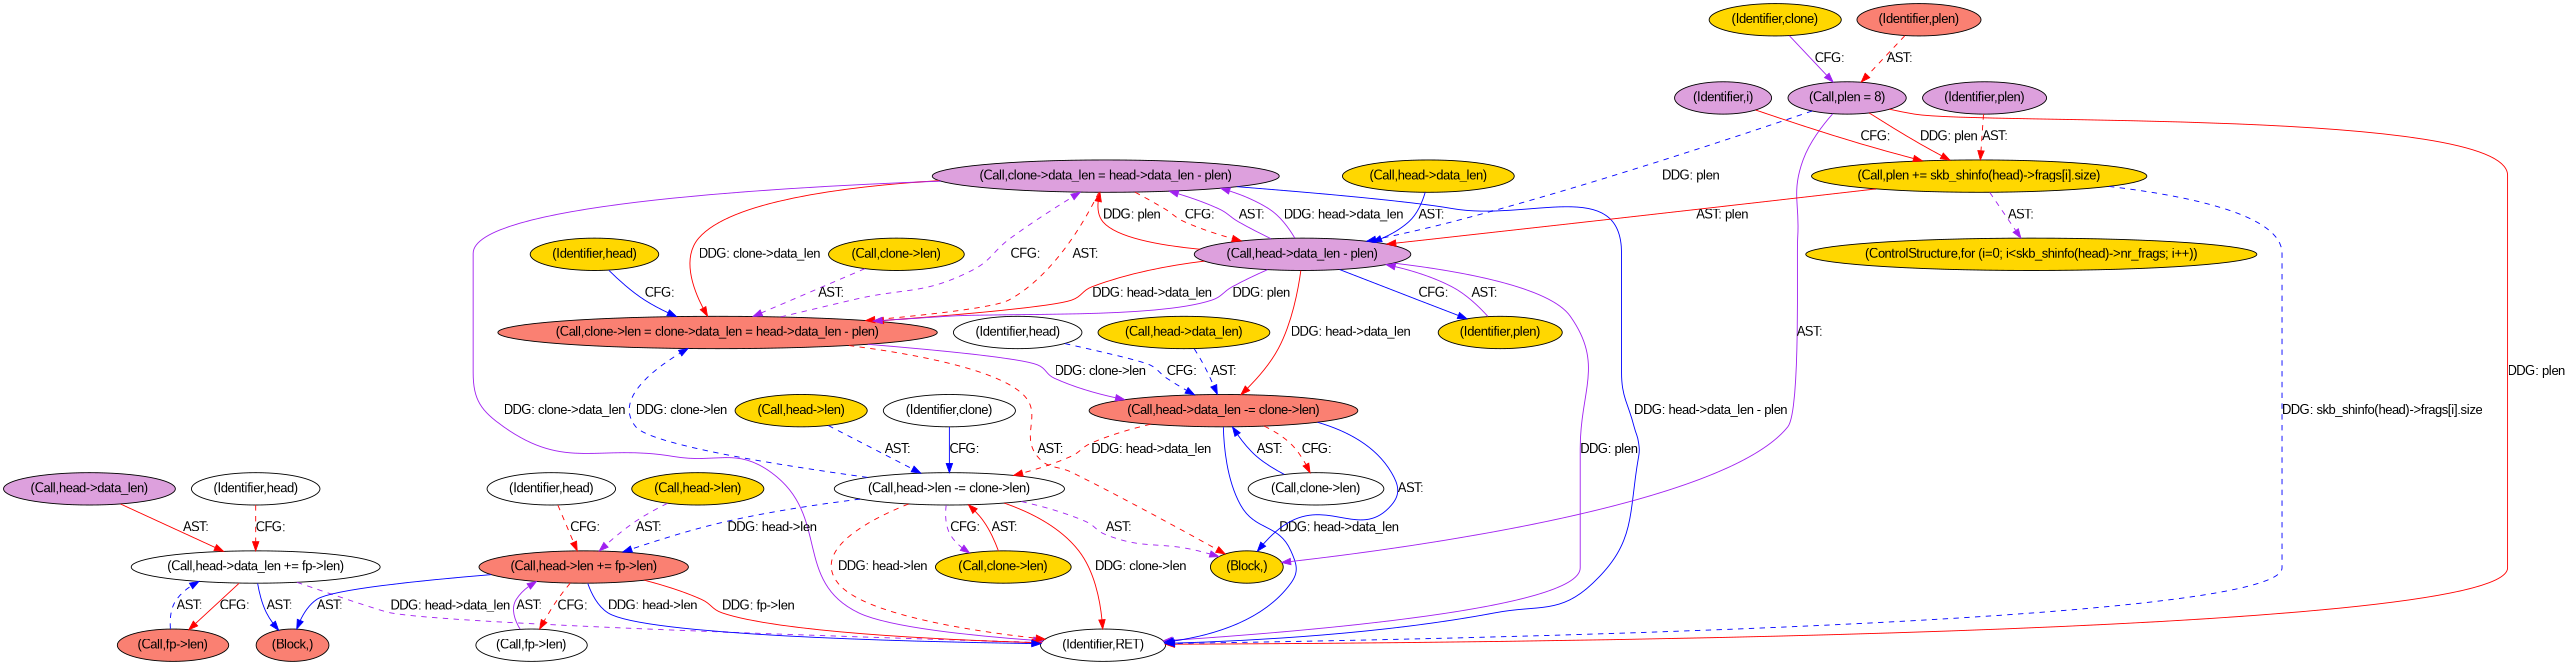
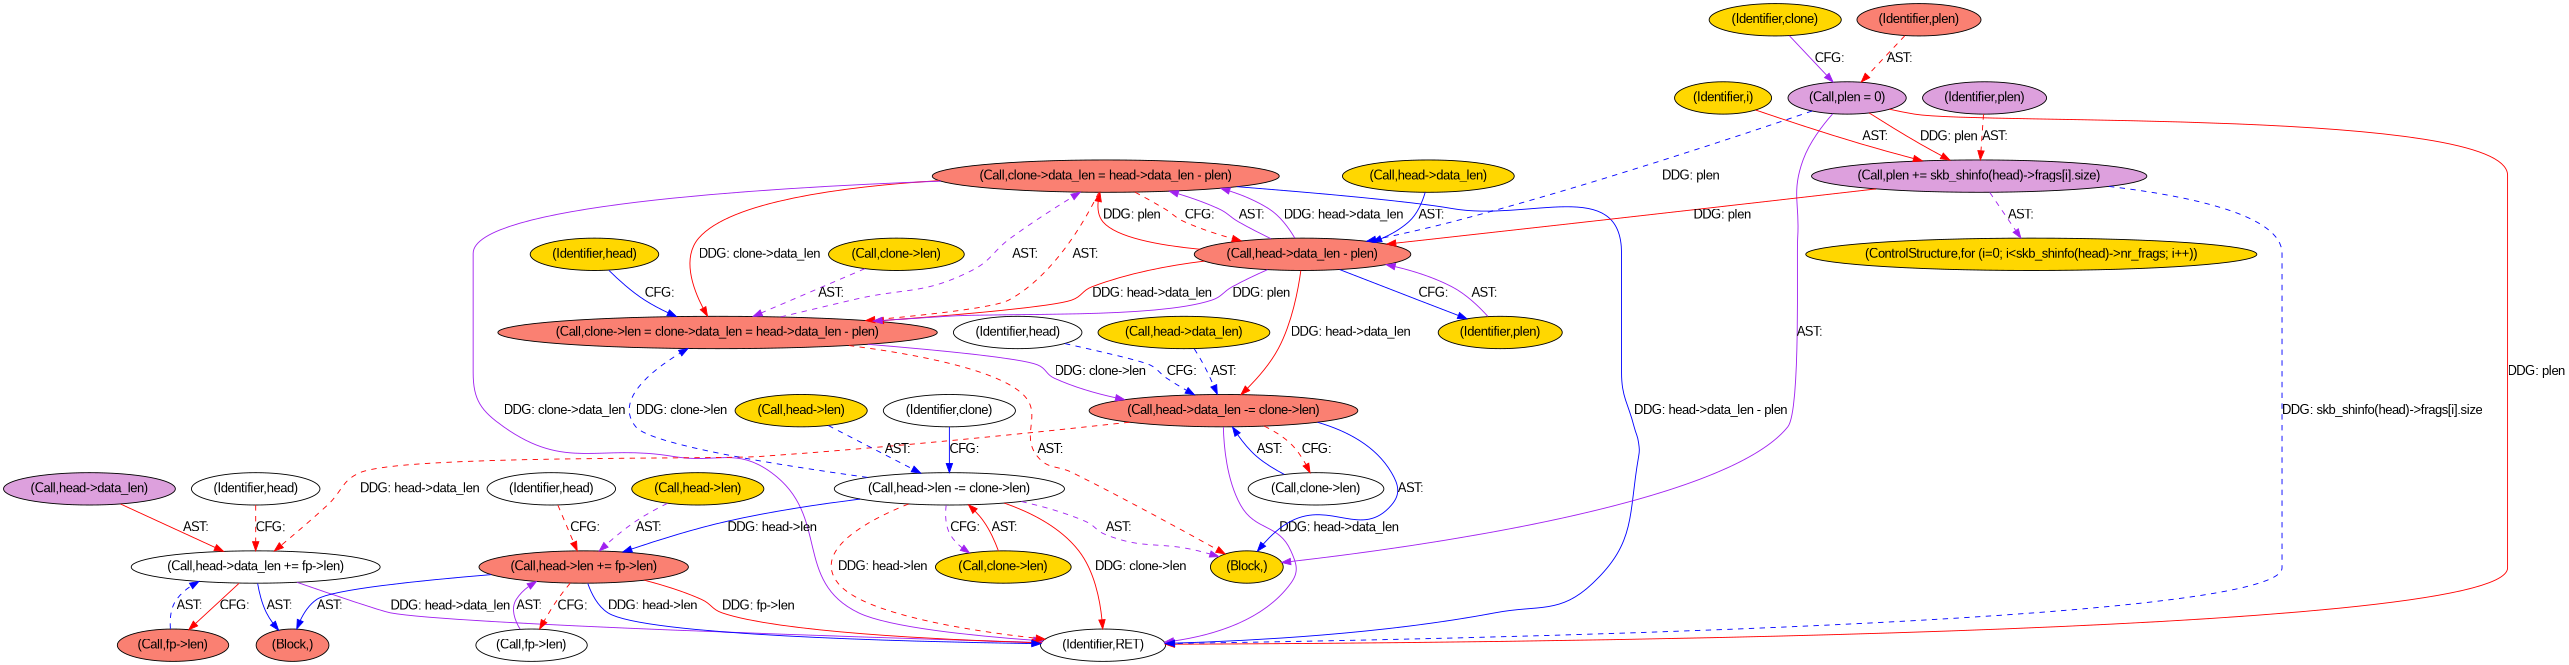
node "(Identifier,i)": fillcolor plum -> gold
node "(Call,plen = 8)": label "(Call,plen = 8)" -> "(Call,plen = 0)"
edge "(Identifier,i)" -> "(Call,plen += skb_shinfo(head)->frags[i].size)": label "CFG: " -> "AST: "
node "(Call,clone->data_len = head->data_len - plen)": fillcolor plum -> salmon
node "(Call,plen += skb_shinfo(head)->frags[i].size)": fillcolor gold -> plum
edge "(Call,plen += skb_shinfo(head)->frags[i].size)" -> "(Call,head->data_len - plen)": label "AST: plen" -> "DDG: plen"
edge "(Call,clone->len = clone->data_len = head->data_len - plen)" -> "(Call,clone->data_len = head->data_len - plen)": label "CFG: " -> "AST: "
node "(Call,head->data_len - plen)": fillcolor plum -> salmon
edge "(Call,head->data_len -= clone->len)" -> "(Call,head->len -= clone->len)": now "(Call,head->data_len -= clone->len)" -> "(Call,head->data_len += fp->len)"
edge "(Call,head->len -= clone->len)" -> "(Call,head->len += fp->len)": style dashed -> solid
edge "(Call,head->data_len -= clone->len)" -> "(Identifier,RET)": color blue -> purple
edge "(Call,head->data_len - plen)" -> "(Identifier,RET)": removed, label "DDG: plen"
edge "(Call,head->data_len += fp->len)" -> "(Identifier,RET)": style dashed -> solid
